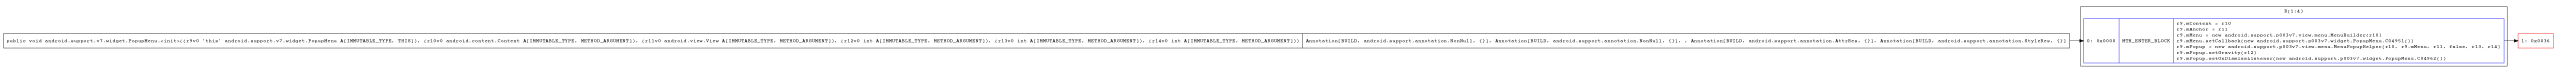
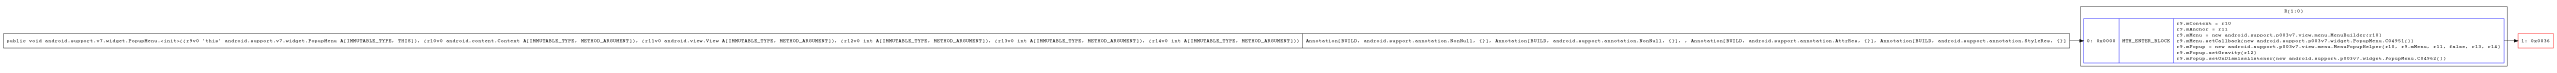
cluster "R(1:4)": label "R(1:4)" -> "R(1:0)"
